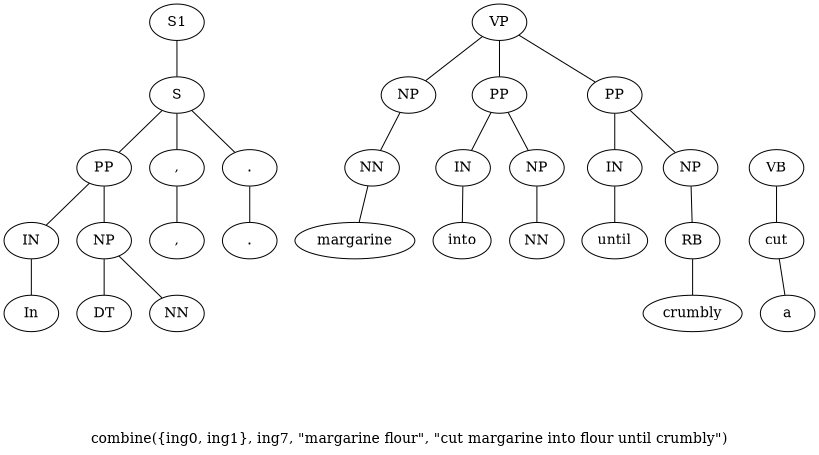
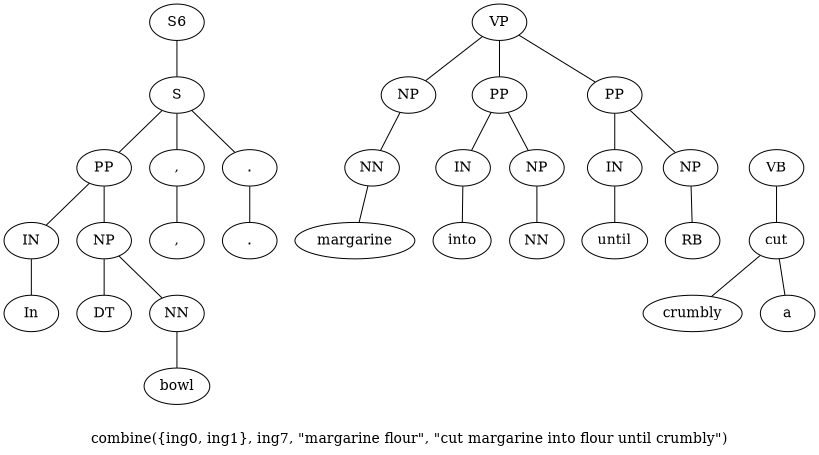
node "S1": label "S1" -> "S6"
edge "RB" -- "crumbly": now "cut" -- "crumbly"
node "bowl": added
